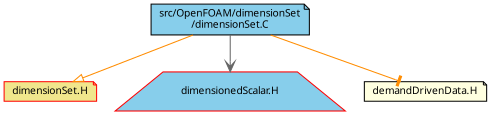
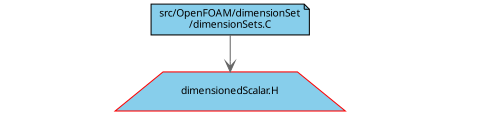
node "src/OpenFOAM/dimensionSet /dimensionSet.C": label "src/OpenFOAM/dimensionSet /dimensionSet.C" -> "src/OpenFOAM/dimensionSet /dimensionSets.C"
node "dimensionSet.H": removed
node "demandDrivenData.H": removed
